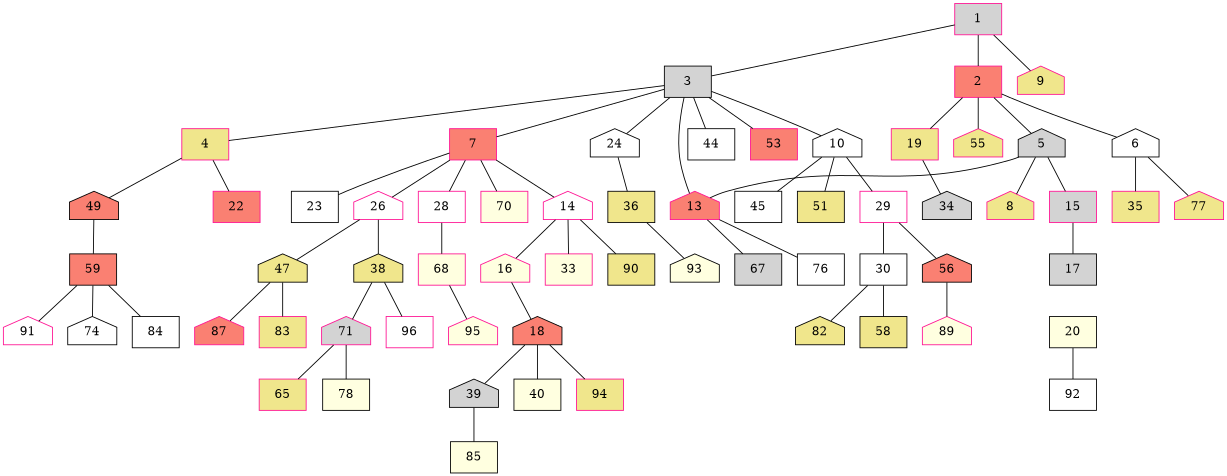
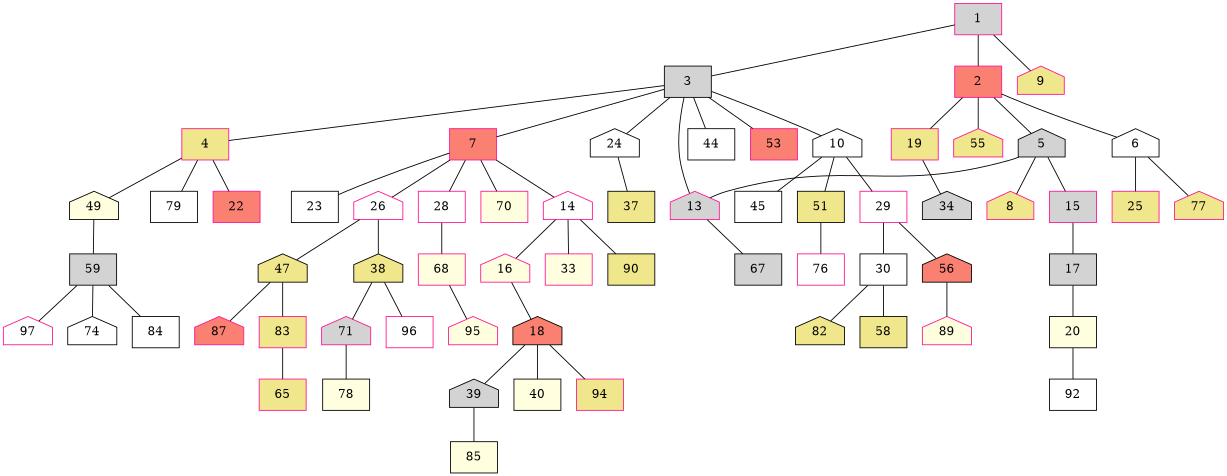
node "49": fillcolor salmon -> lightyellow
node "79": added
node "36": label "36" -> "37"
node "13": fillcolor salmon -> lightgrey
node "35": label "35" -> "25"
edge "13" -- "76": now "51" -- "76"
node "59": fillcolor salmon -> lightgrey
node "93": removed
node "76": color black -> deeppink
edge "17" -- "20": added
node "91": label "91" -> "97"
edge "71" -- "65": now "83" -- "65"
